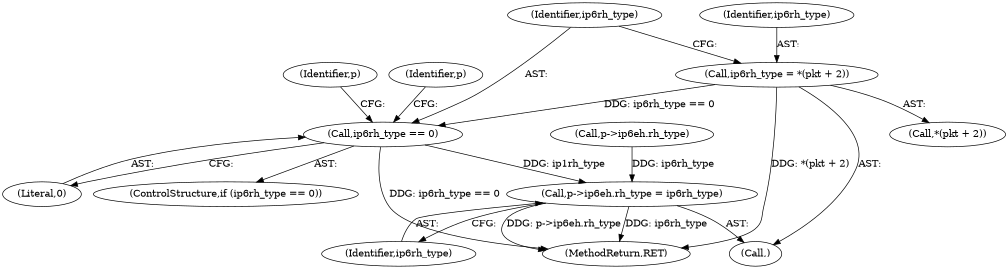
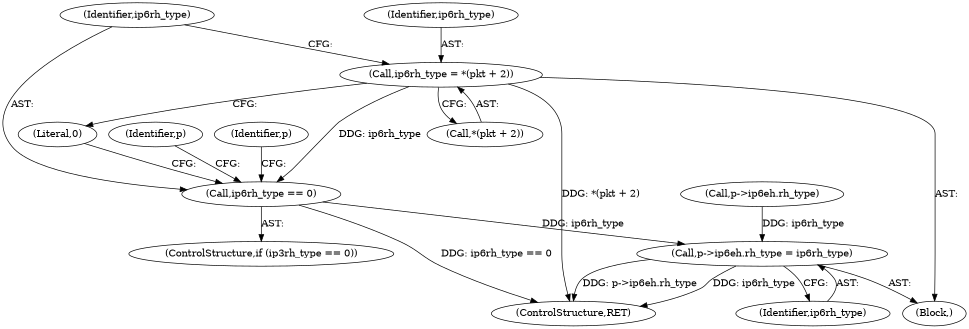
edge "(Call,ip6rh_type = *(pkt + 2))" -> "(Call,ip6rh_type == 0)": label "DDG: ip6rh_type == 0" -> "DDG: ip6rh_type"
edge "(Call,ip6rh_type = *(pkt + 2))" -> "(Call,*(pkt + 2))": label "AST: " -> "CFG: "
edge "(Call,*(pkt + 2))" -> "(Call,ip6rh_type = *(pkt + 2))": added, label "AST:"
edge "(Call,ip6rh_type == 0)" -> "(Literal,0)": now "(Call,ip6rh_type = *(pkt + 2))" -> "(Literal,0)"
edge "(Literal,0)" -> "(Call,ip6rh_type == 0)": label "AST: " -> "CFG: "
edge "(Call,ip6rh_type == 0)" -> "(Call,p->ip6eh.rh_type = ip6rh_type)": label "DDG: ip1rh_type" -> "DDG: ip6rh_type"
node "(ControlStructure,if (ip6rh_type == 0))": label "(ControlStructure,if (ip6rh_type == 0))" -> "(ControlStructure,if (ip3rh_type == 0))"
node "(MethodReturn,RET)": label "(MethodReturn,RET)" -> "(ControlStructure,RET)"
node "(Call,)": label "(Call,)" -> "(Block,)"
